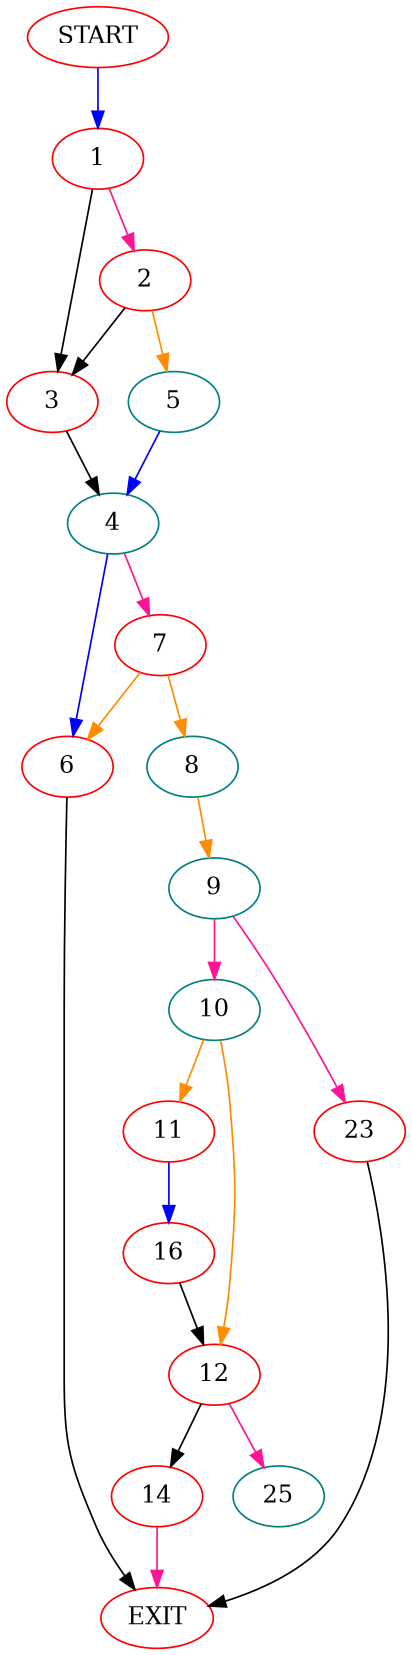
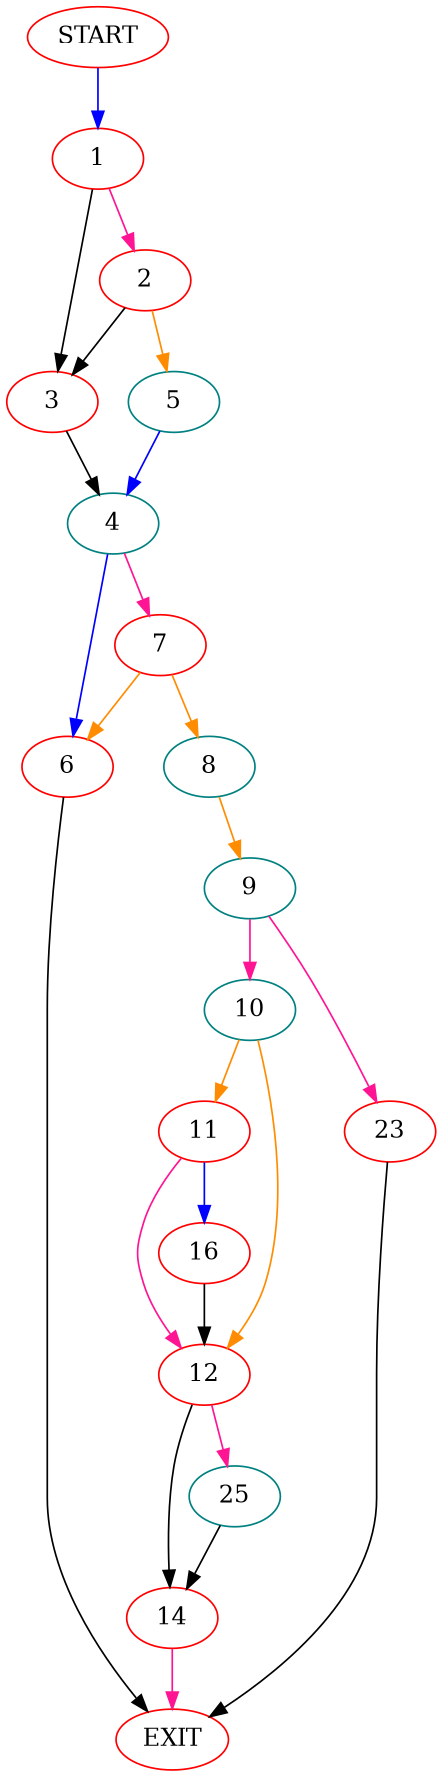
edge "11" -> "12": added
edge "25" -> "14": added
